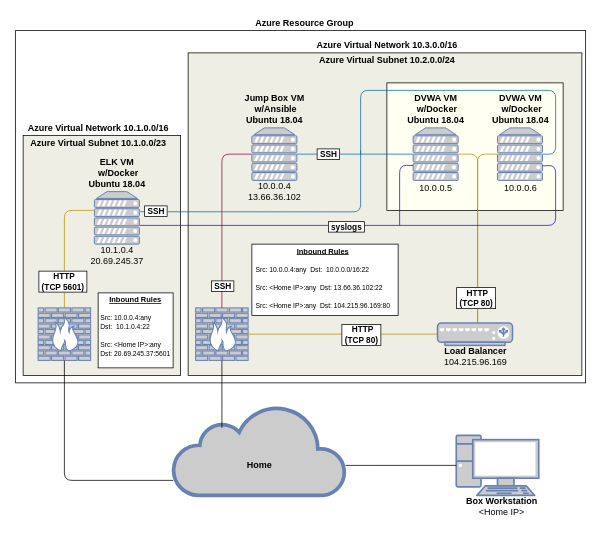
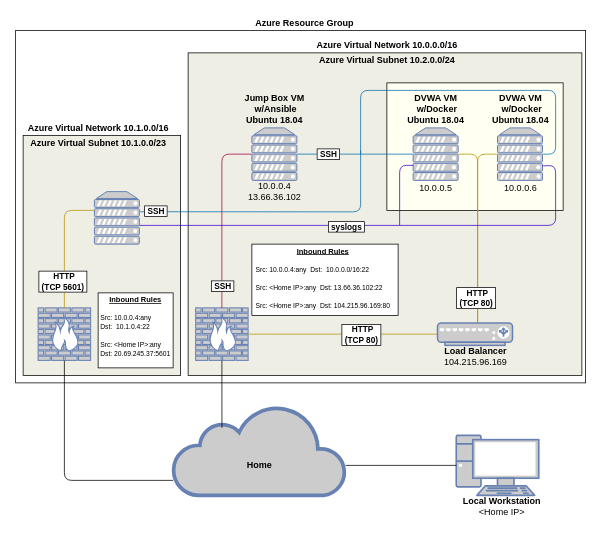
node "Azure Virtual Network 10.3.0.0/16": label "Azure Virtual Network 10.3.0.0/16" -> "Azure Virtual Network 10.0.0.0/16"
node "ELK VM w/Docker Ubuntu 18.04": removed
node "10.1.0.4 20.69.245.37": removed
node "Box Workstation <Home IP>": label "Box Workstation <Home IP>" -> "Local Workstation <Home IP>"
